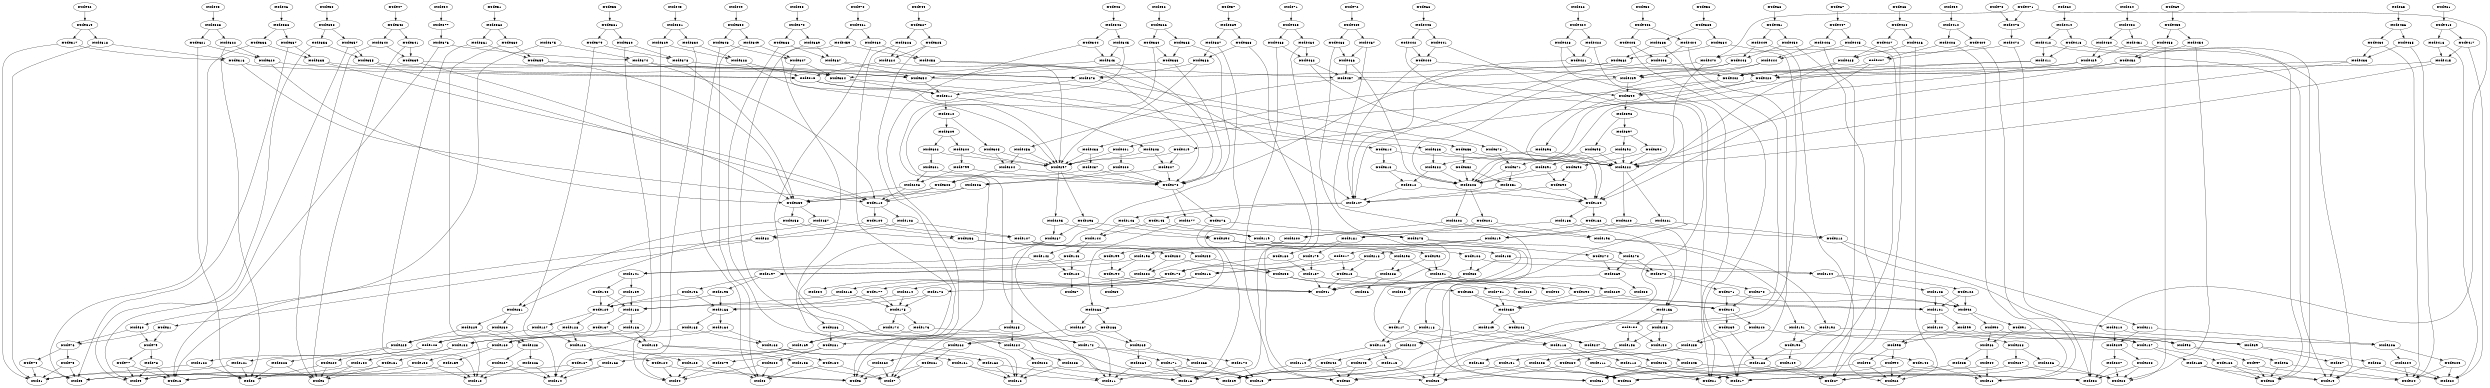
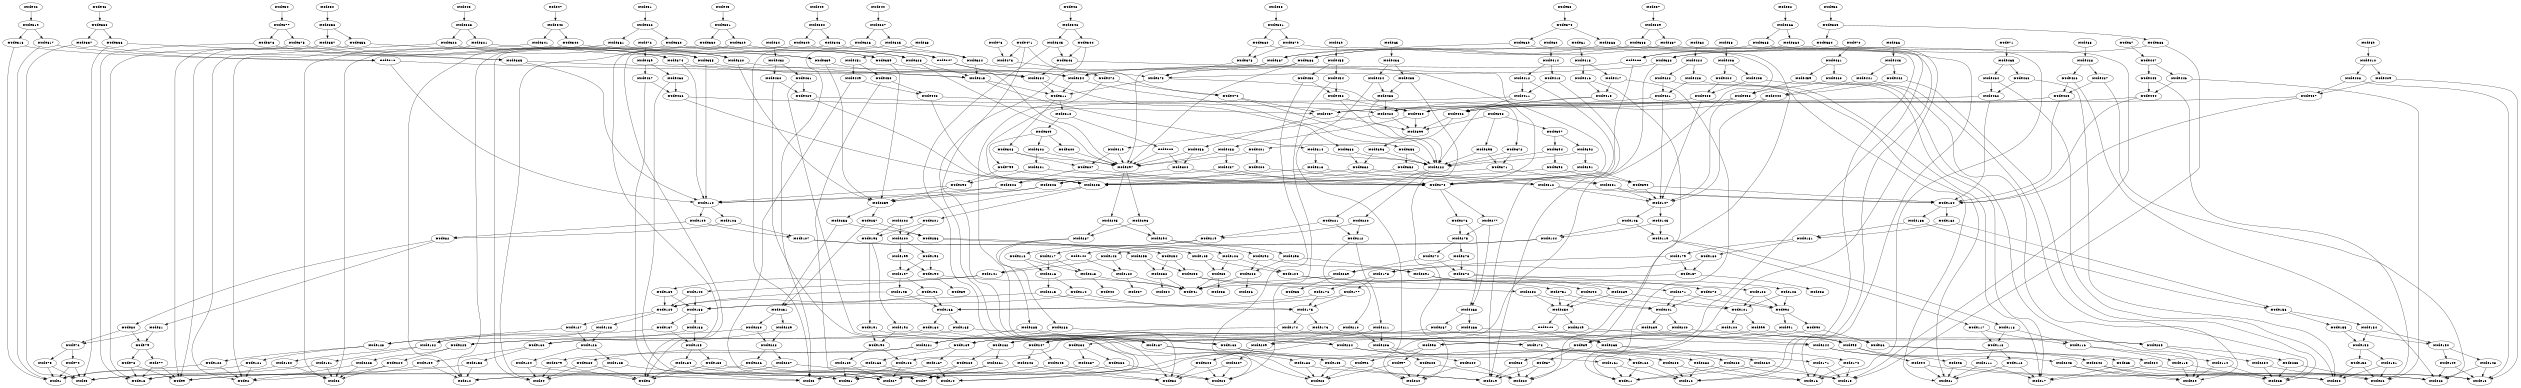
edge "Node377" -> "Node375": added
edge "Node399" -> "Node398": reversed
edge "Node378" -> "Node259": removed
edge "Node300" -> "Node799": now "Node309" -> "Node799"
node "Node149": added
